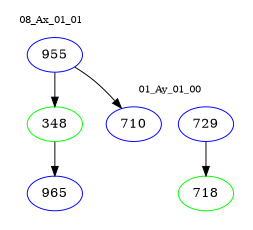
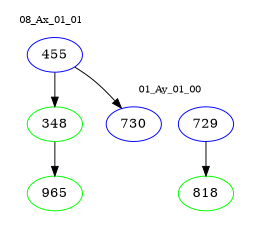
node "955": label "955" -> "455"
node "710": label "710" -> "730"
node "965": color blue -> green
node "718": label "718" -> "818"
